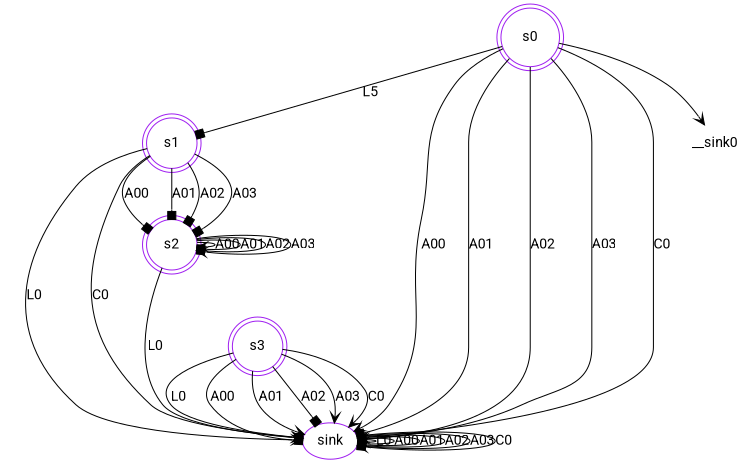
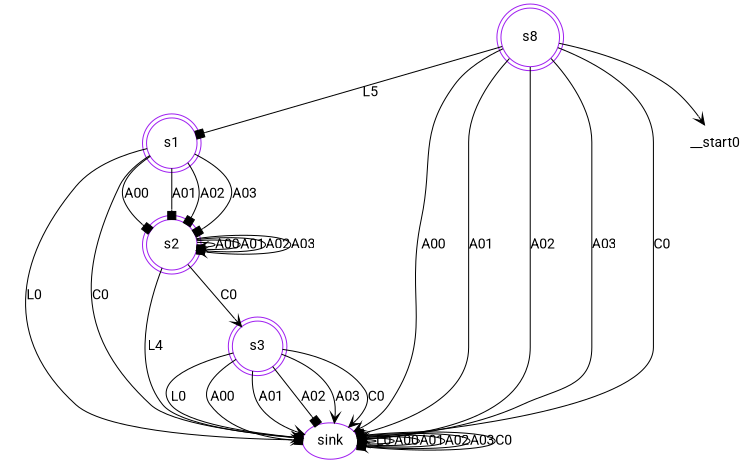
node "s0": label "s0" -> "s8"
node "__sink0": label "__sink0" -> "__start0"
edge "s2" -> "s3": added, label "C0"
edge "s2" -> "sink": label "L0" -> "L4"
